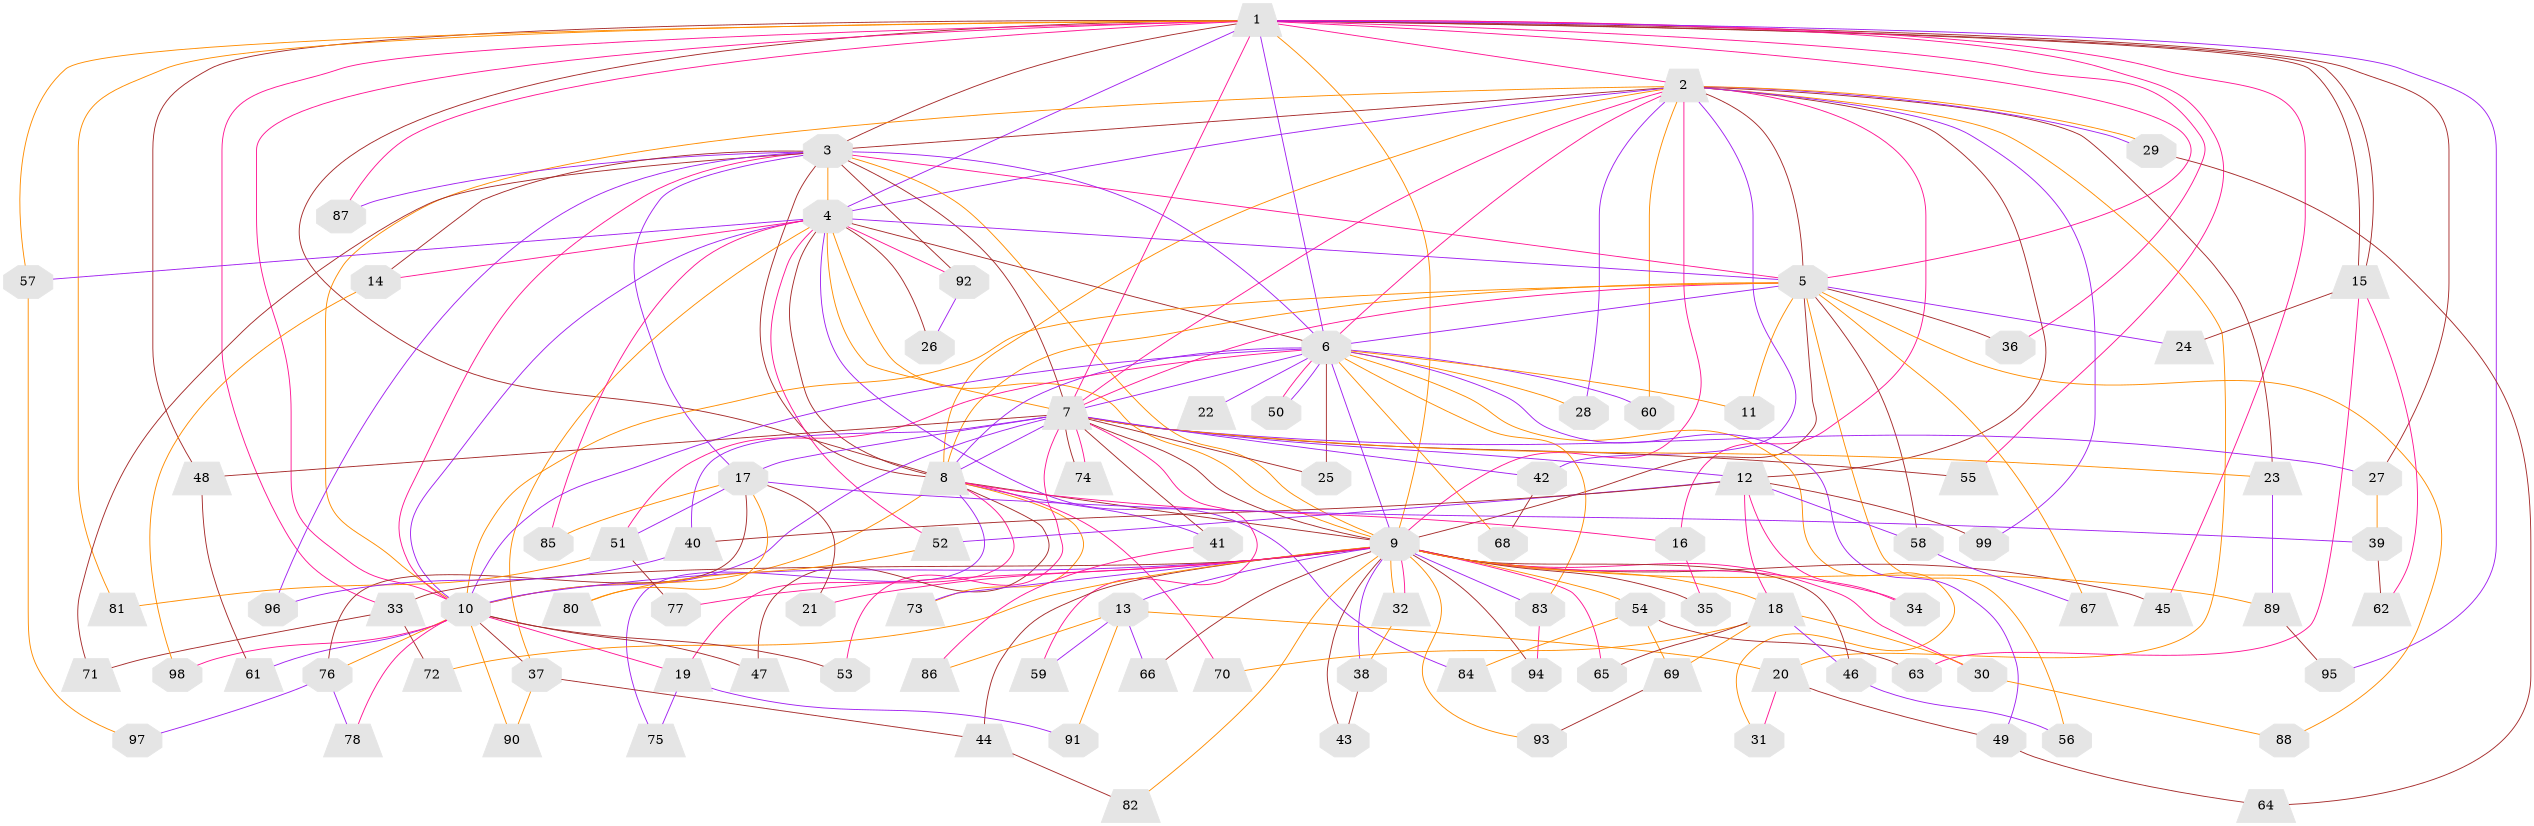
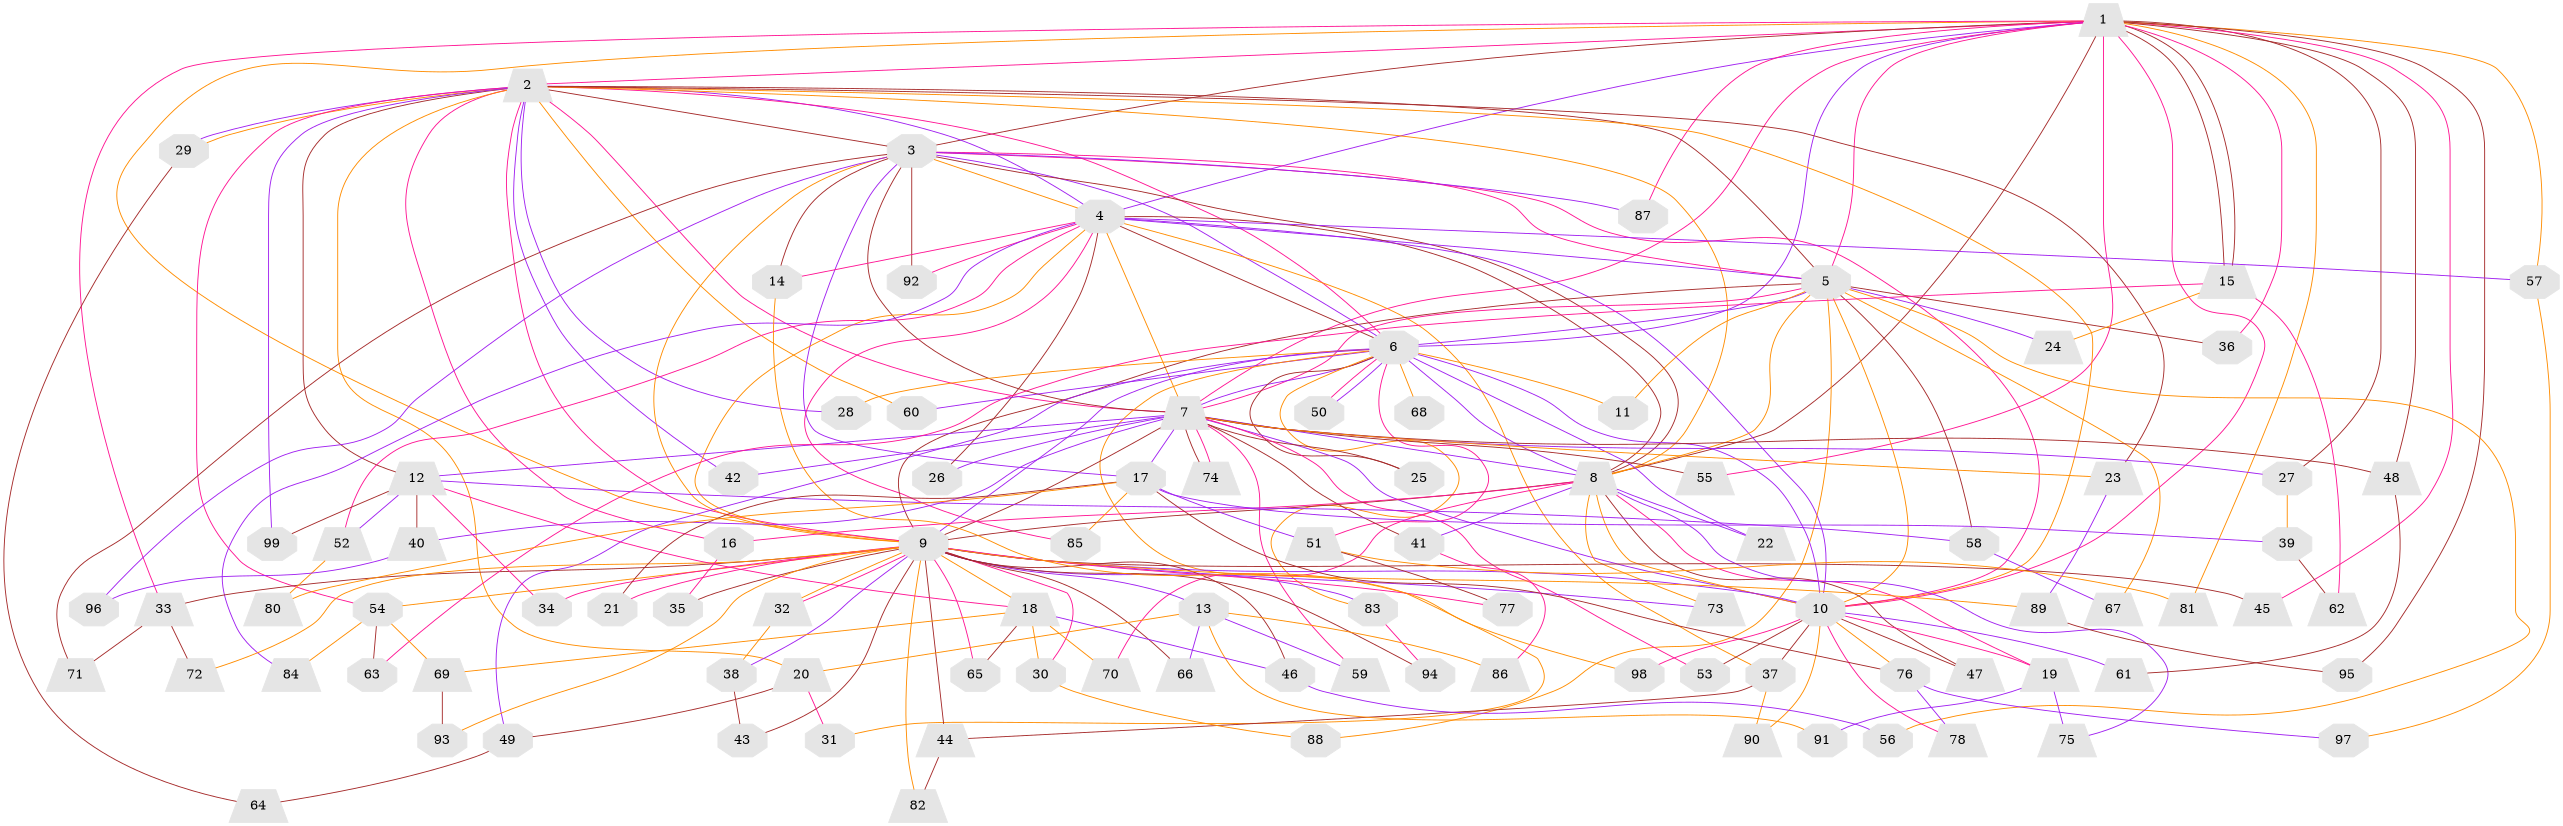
edge "1" -- "95": color purple -> brown
edge "2" -- "54": added
edge "92" -- "26": now "7" -- "26"
edge "15" -- "24": color brown -> darkorange
edge "42" -- "68": removed
edge "8" -- "22": added
